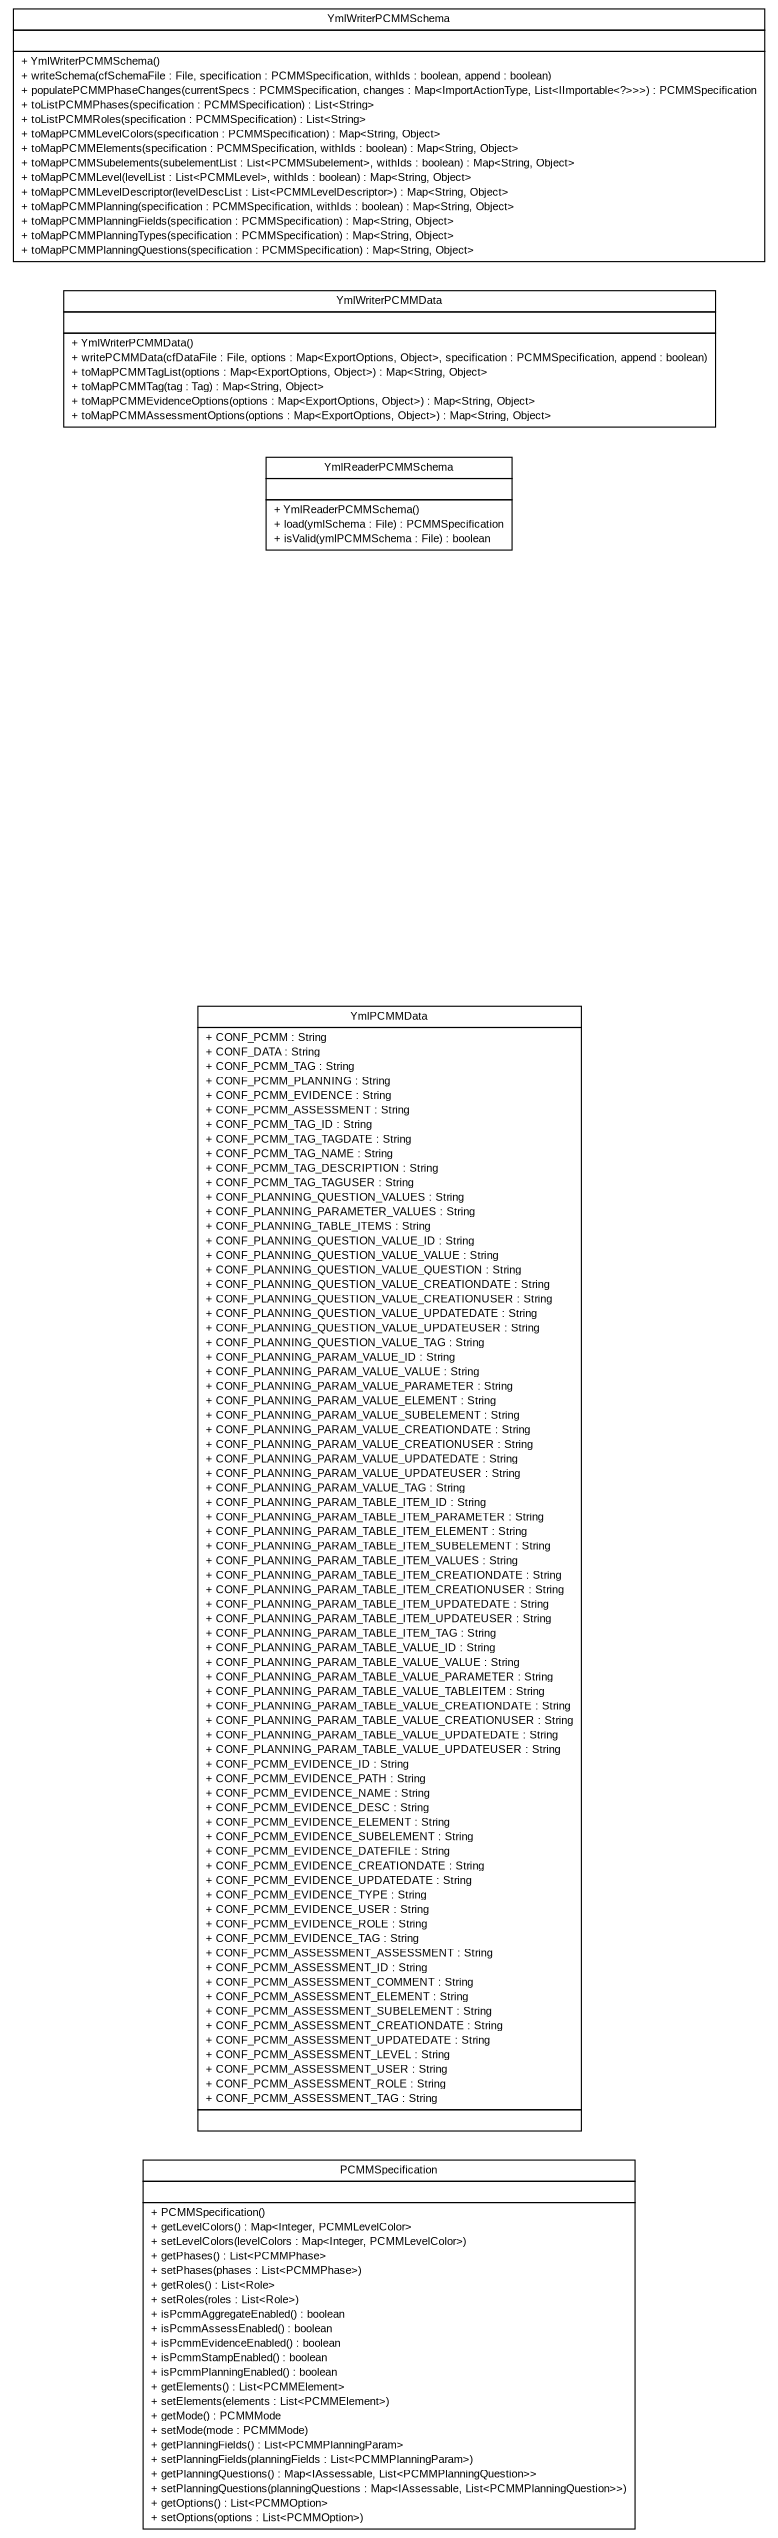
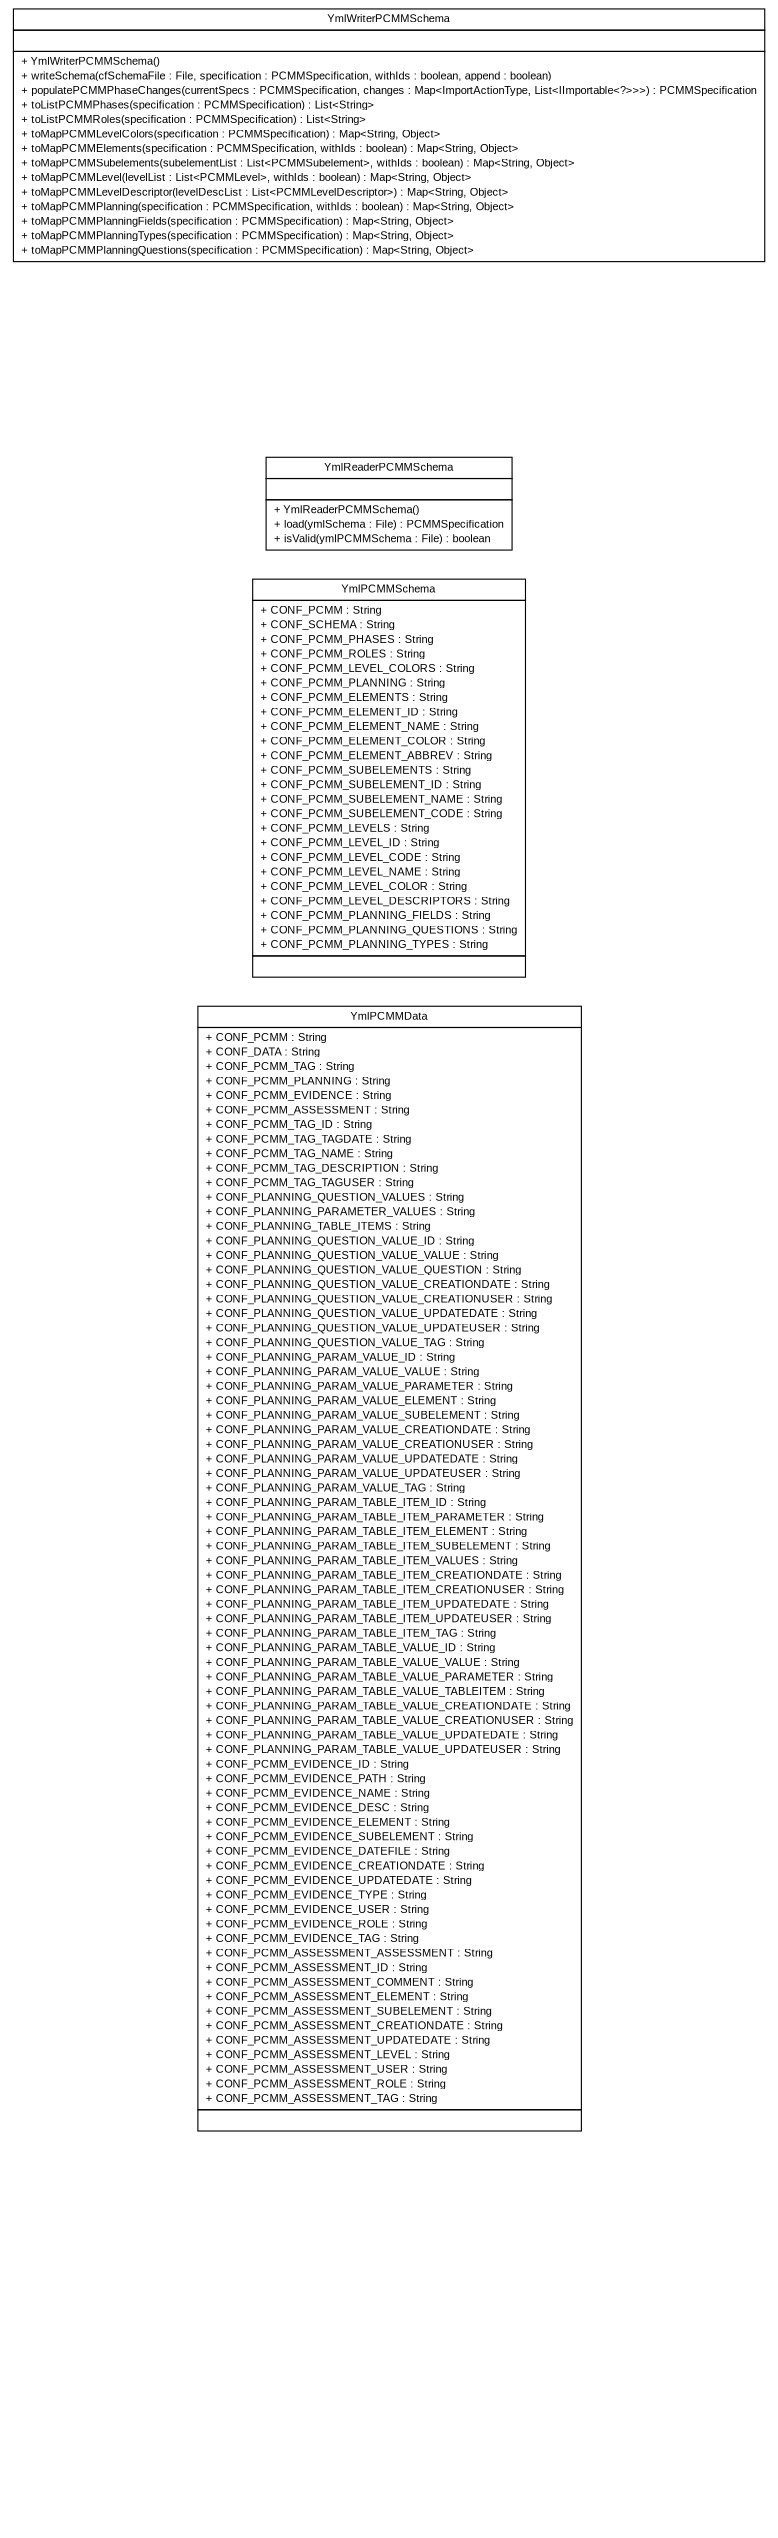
node "YmlWriterPCMMData": removed
node "YmlPCMMSchema": added
node "PCMMSpecification": removed
